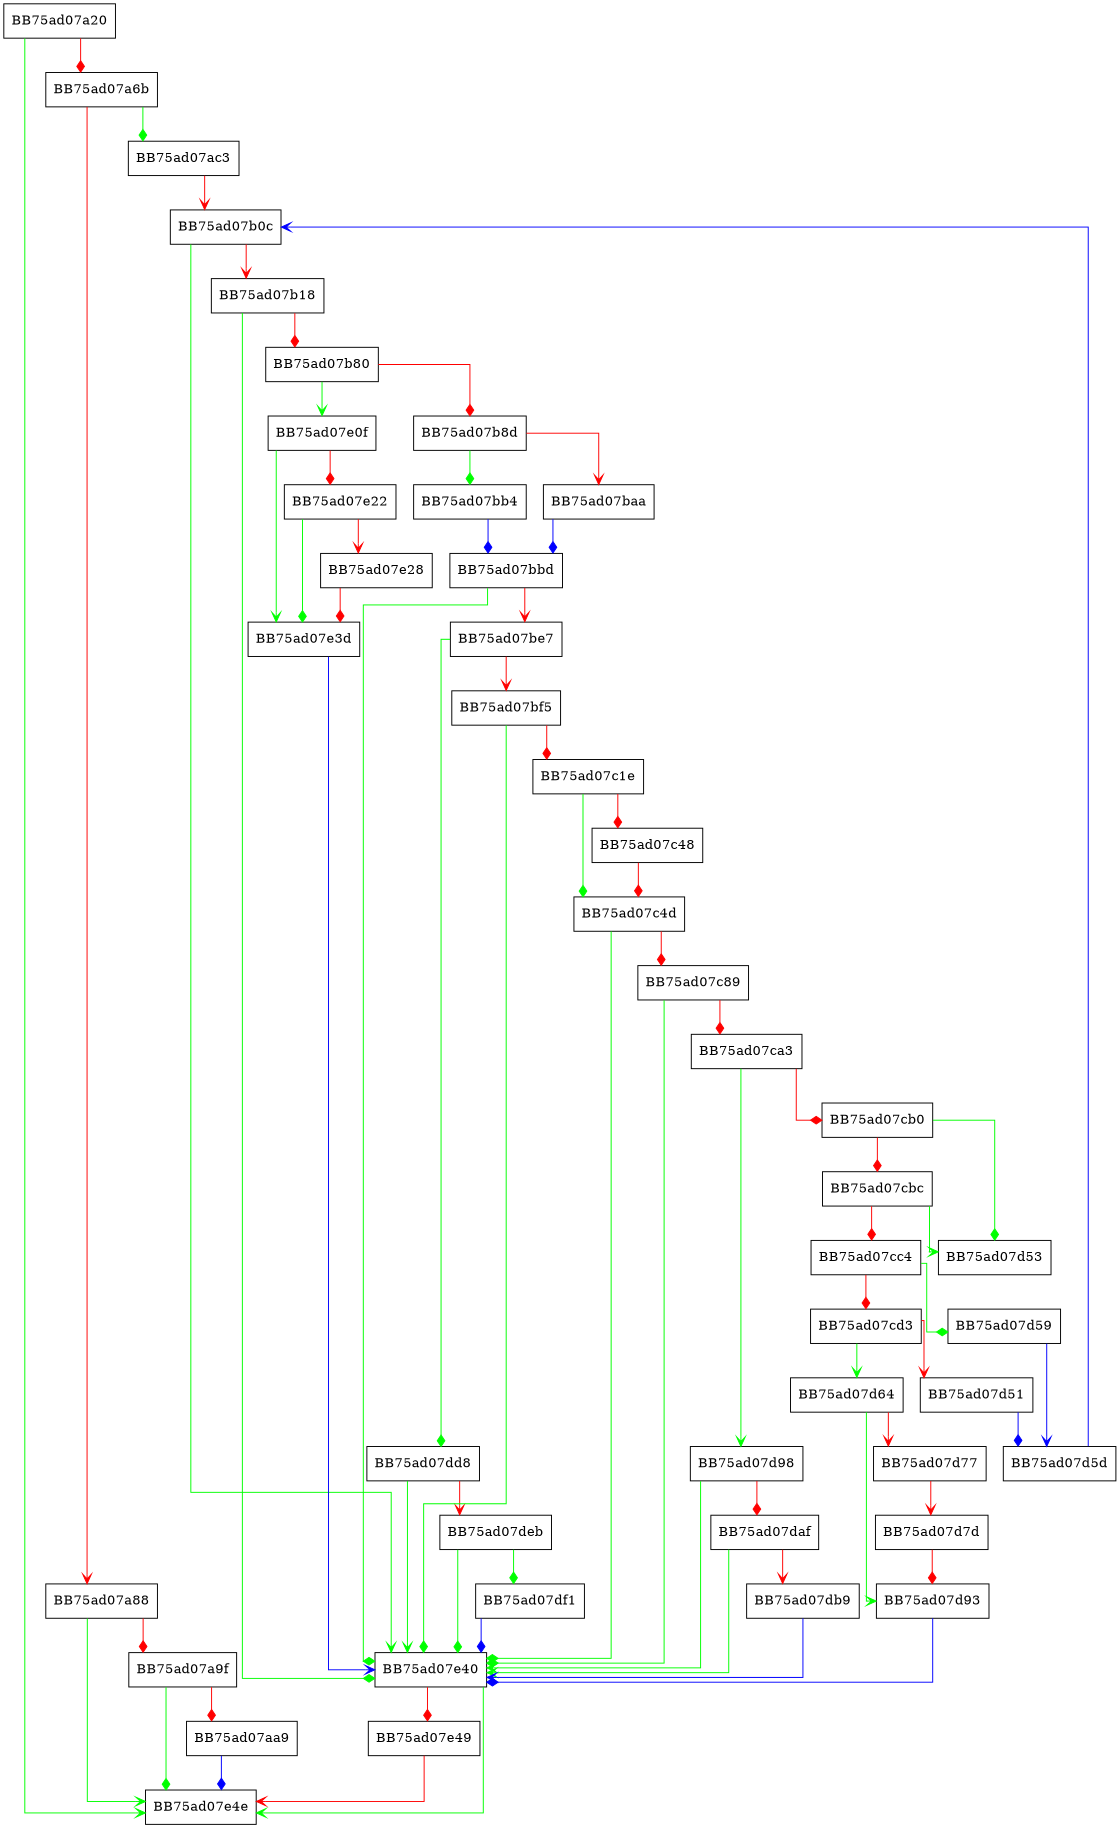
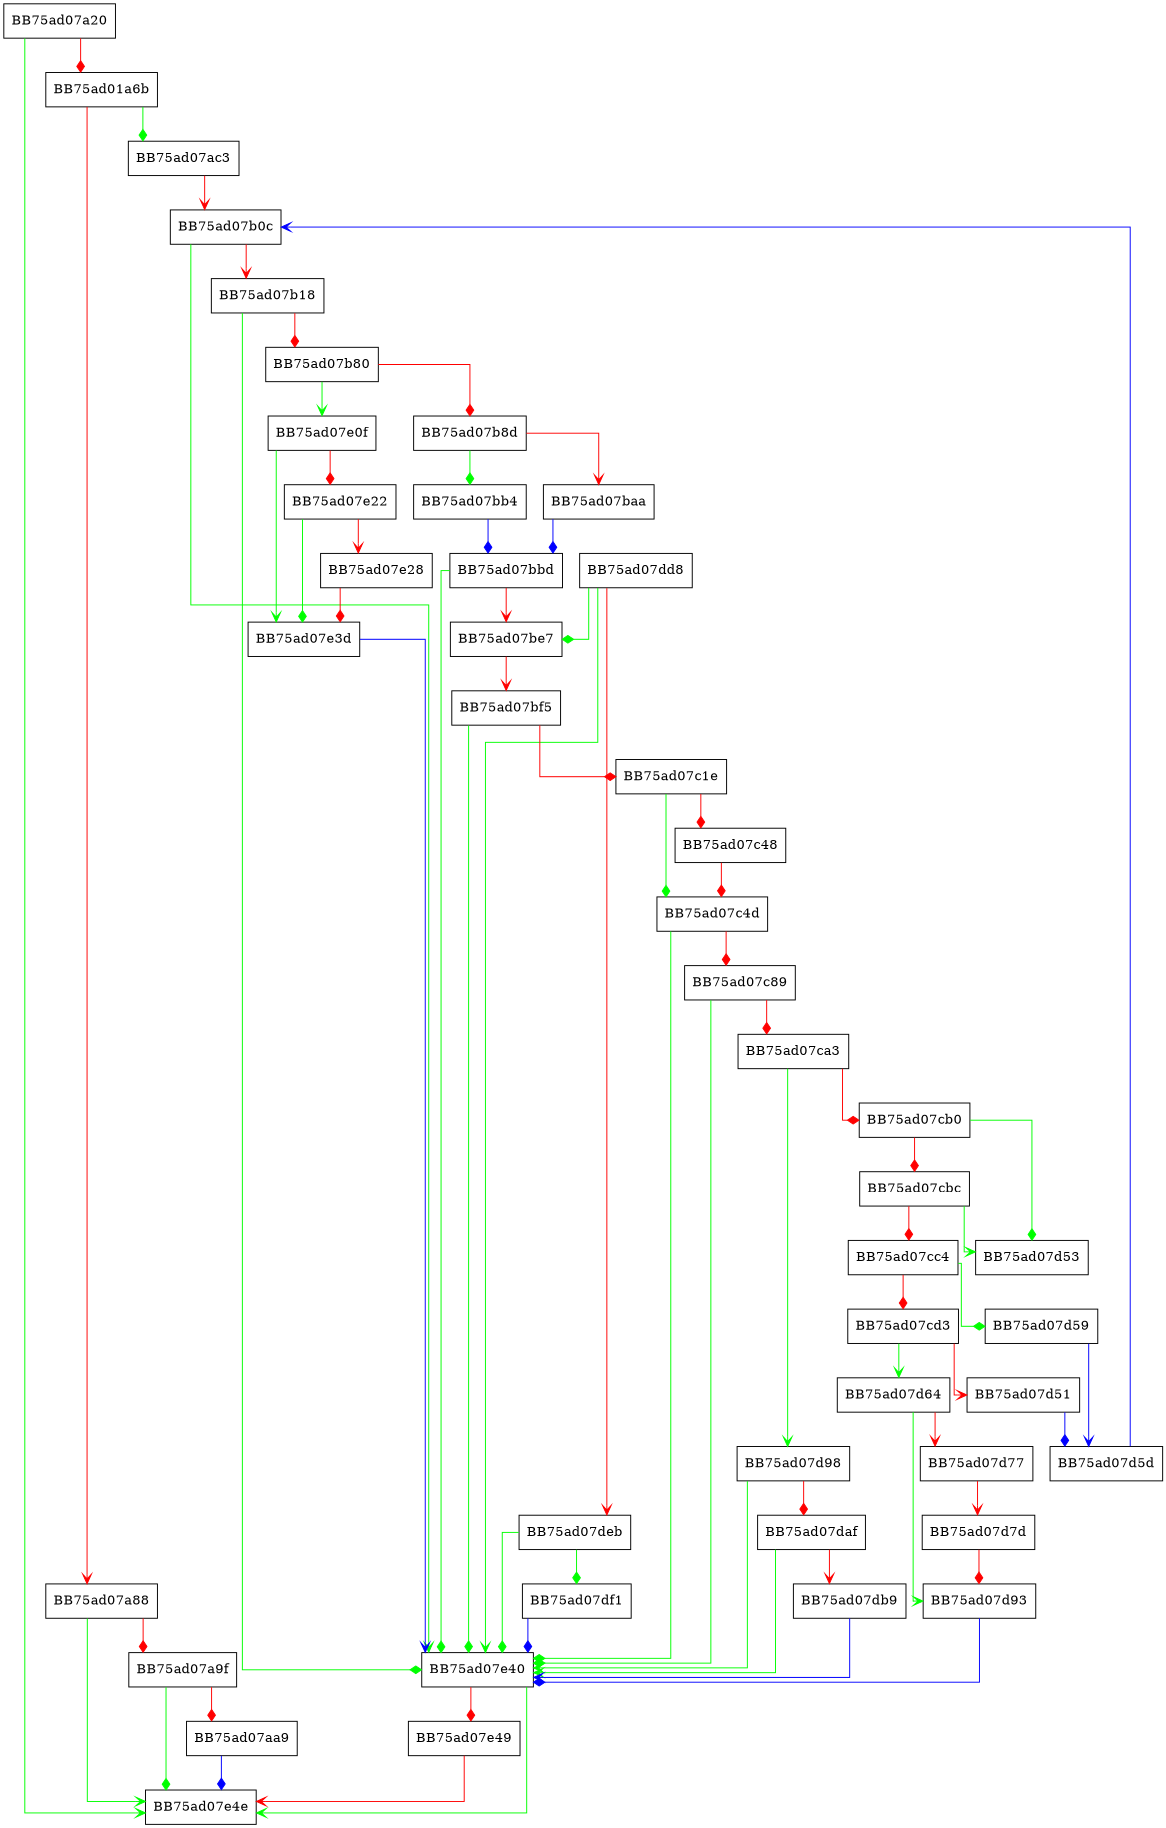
node "BB75ad07a6b": label "BB75ad07a6b" -> "BB75ad01a6b"
edge "BB75ad07be7" -> "BB75ad07dd8": reversed
